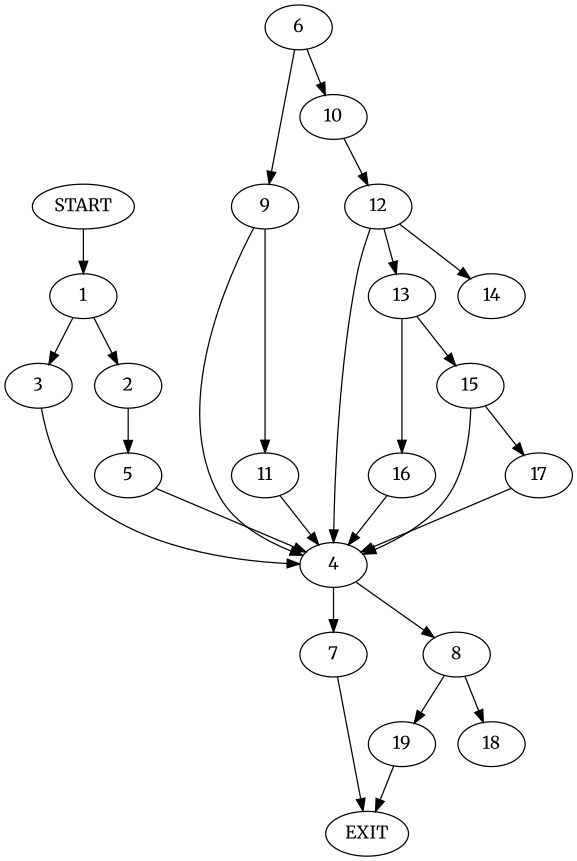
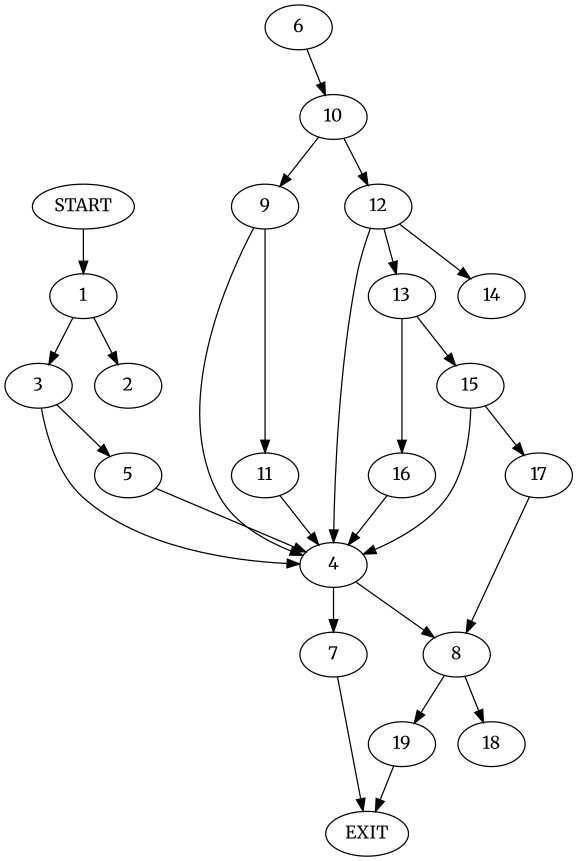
edge "6" -> "9": now "10" -> "9"
edge "2" -> "5": now "3" -> "5"
edge "17" -> "4": now "17" -> "8"
